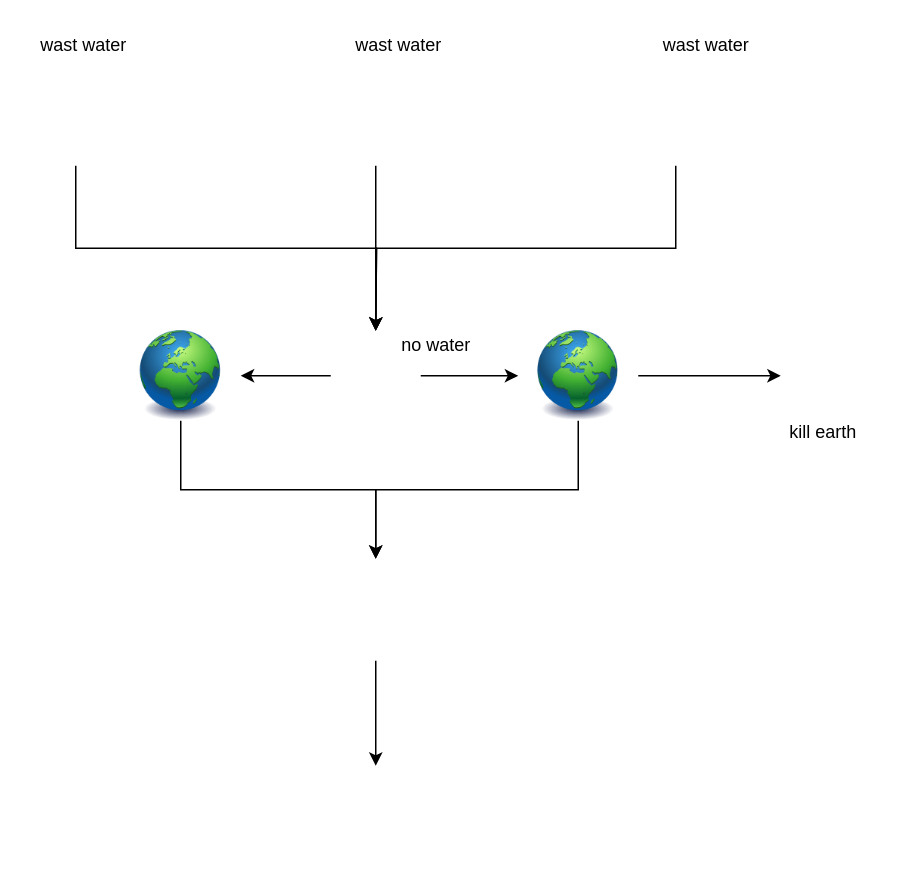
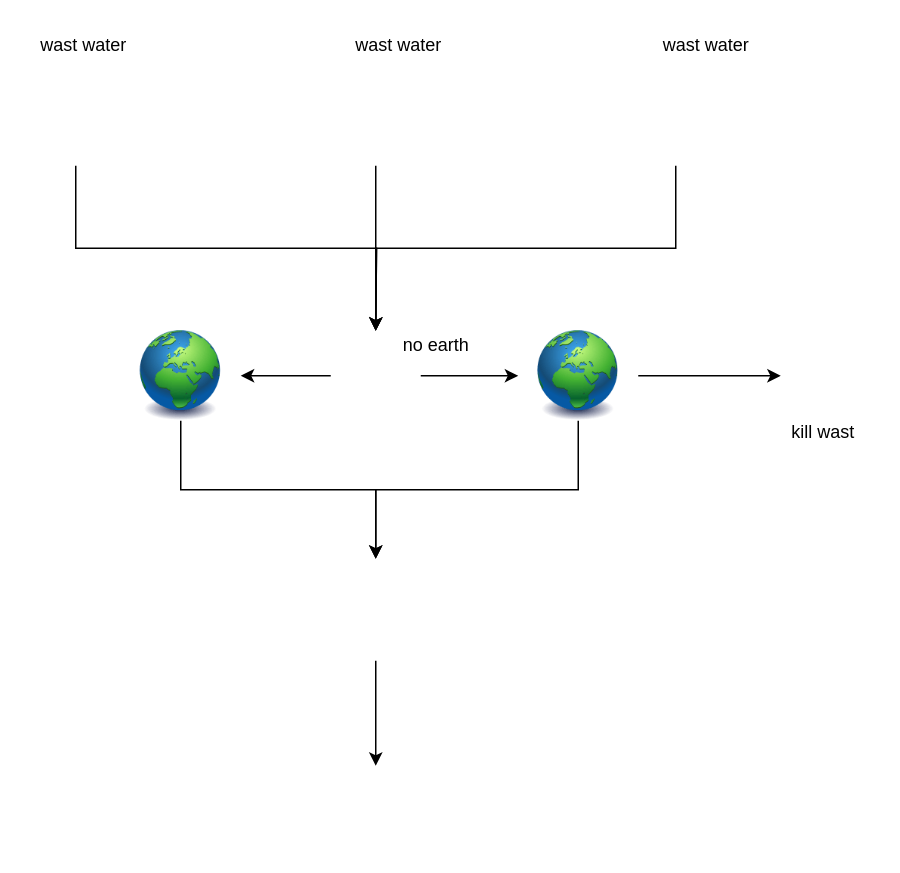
node "no water": label "no water" -> "no earth"
node "kill earth": label "kill earth" -> "kill wast"
